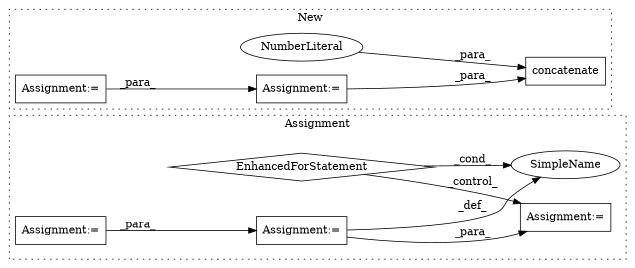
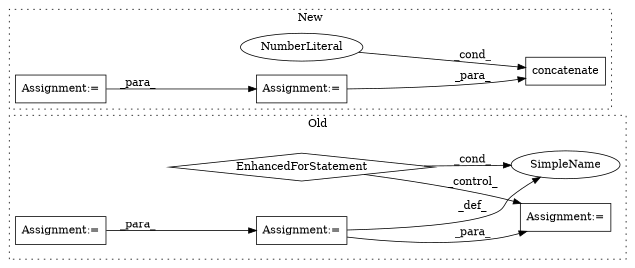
edge "NumberLiteral" -> "concatenate": label "_para_" -> "_cond_"
cluster "Assignment": label "Assignment" -> "Old"
